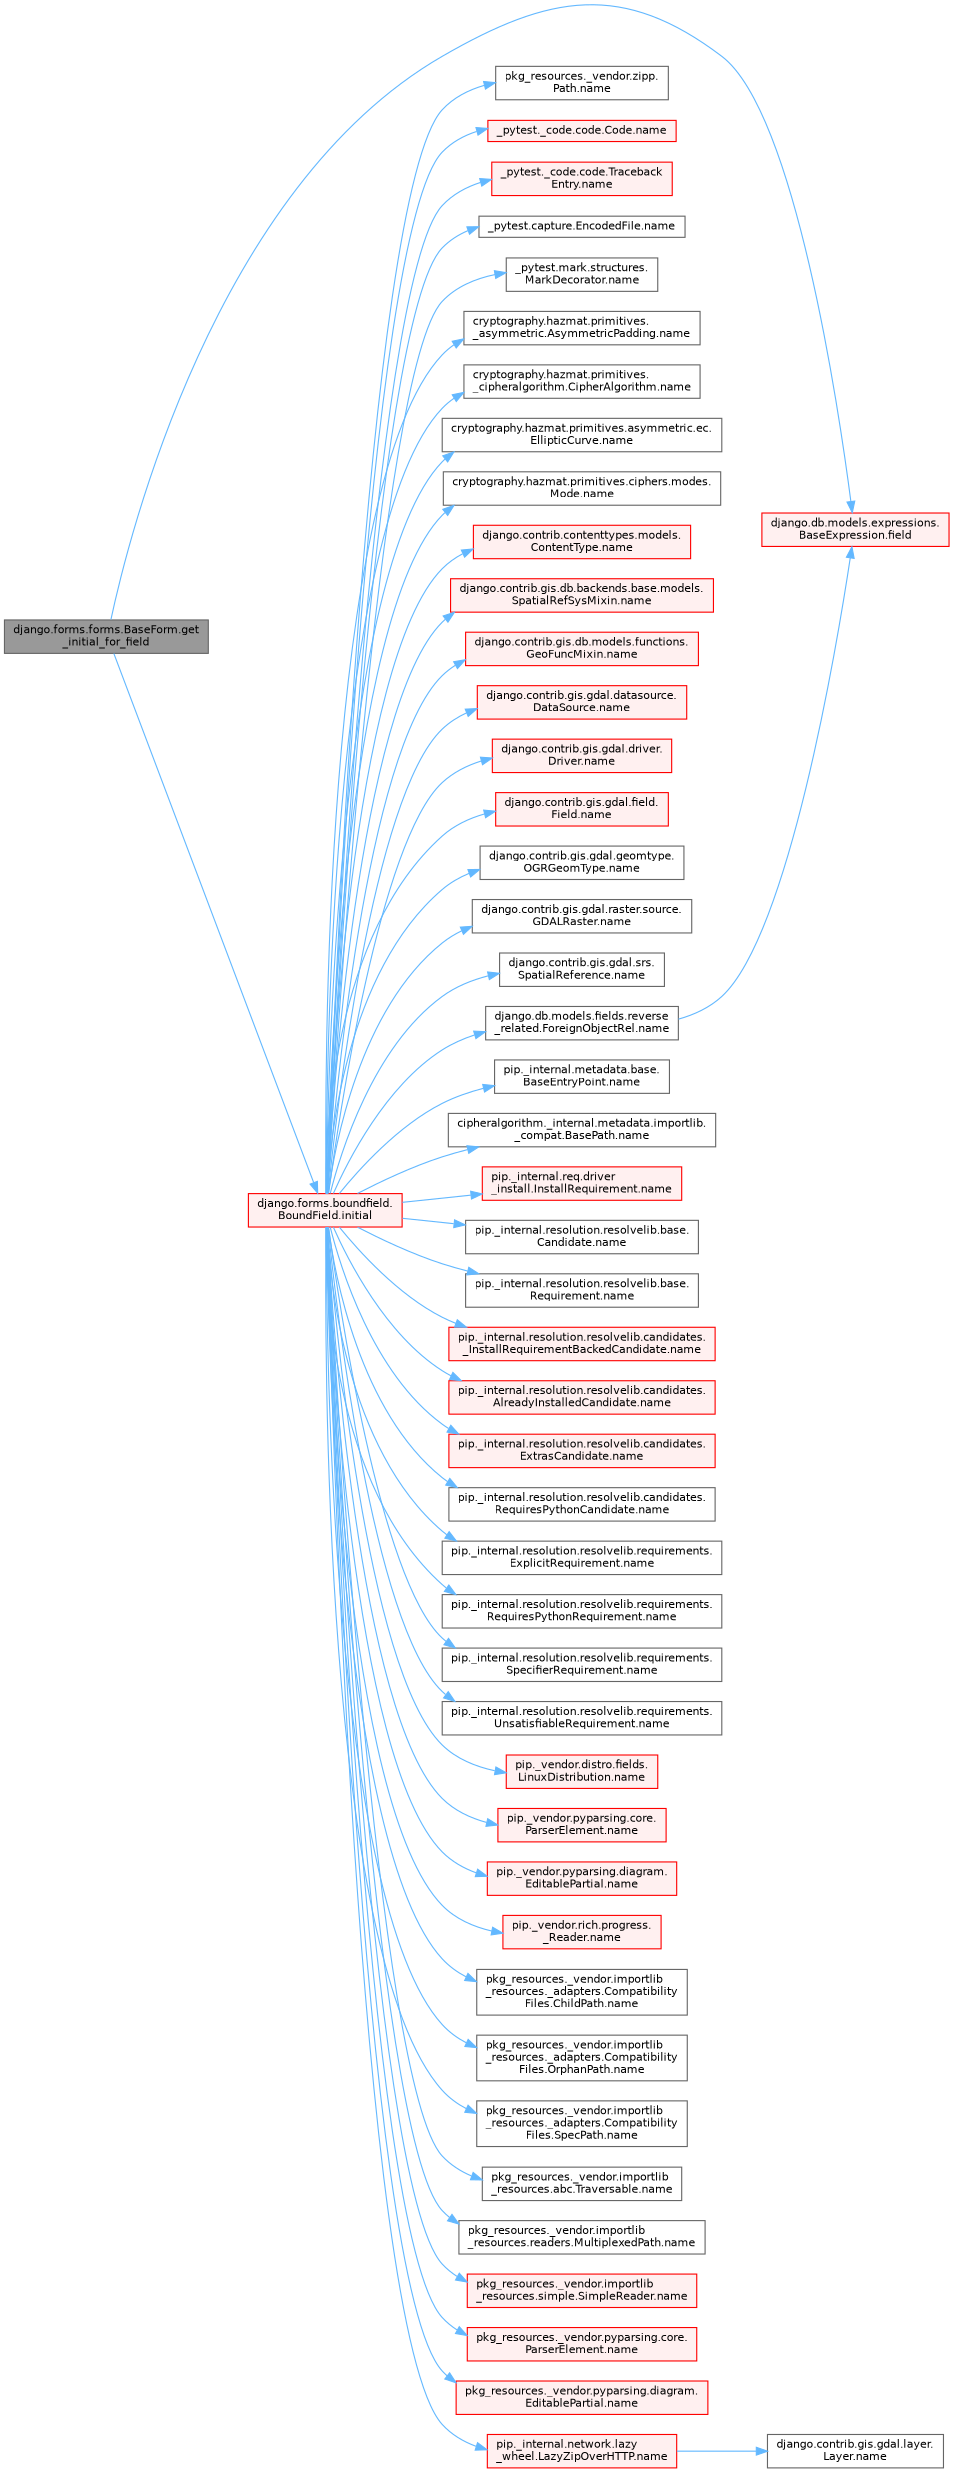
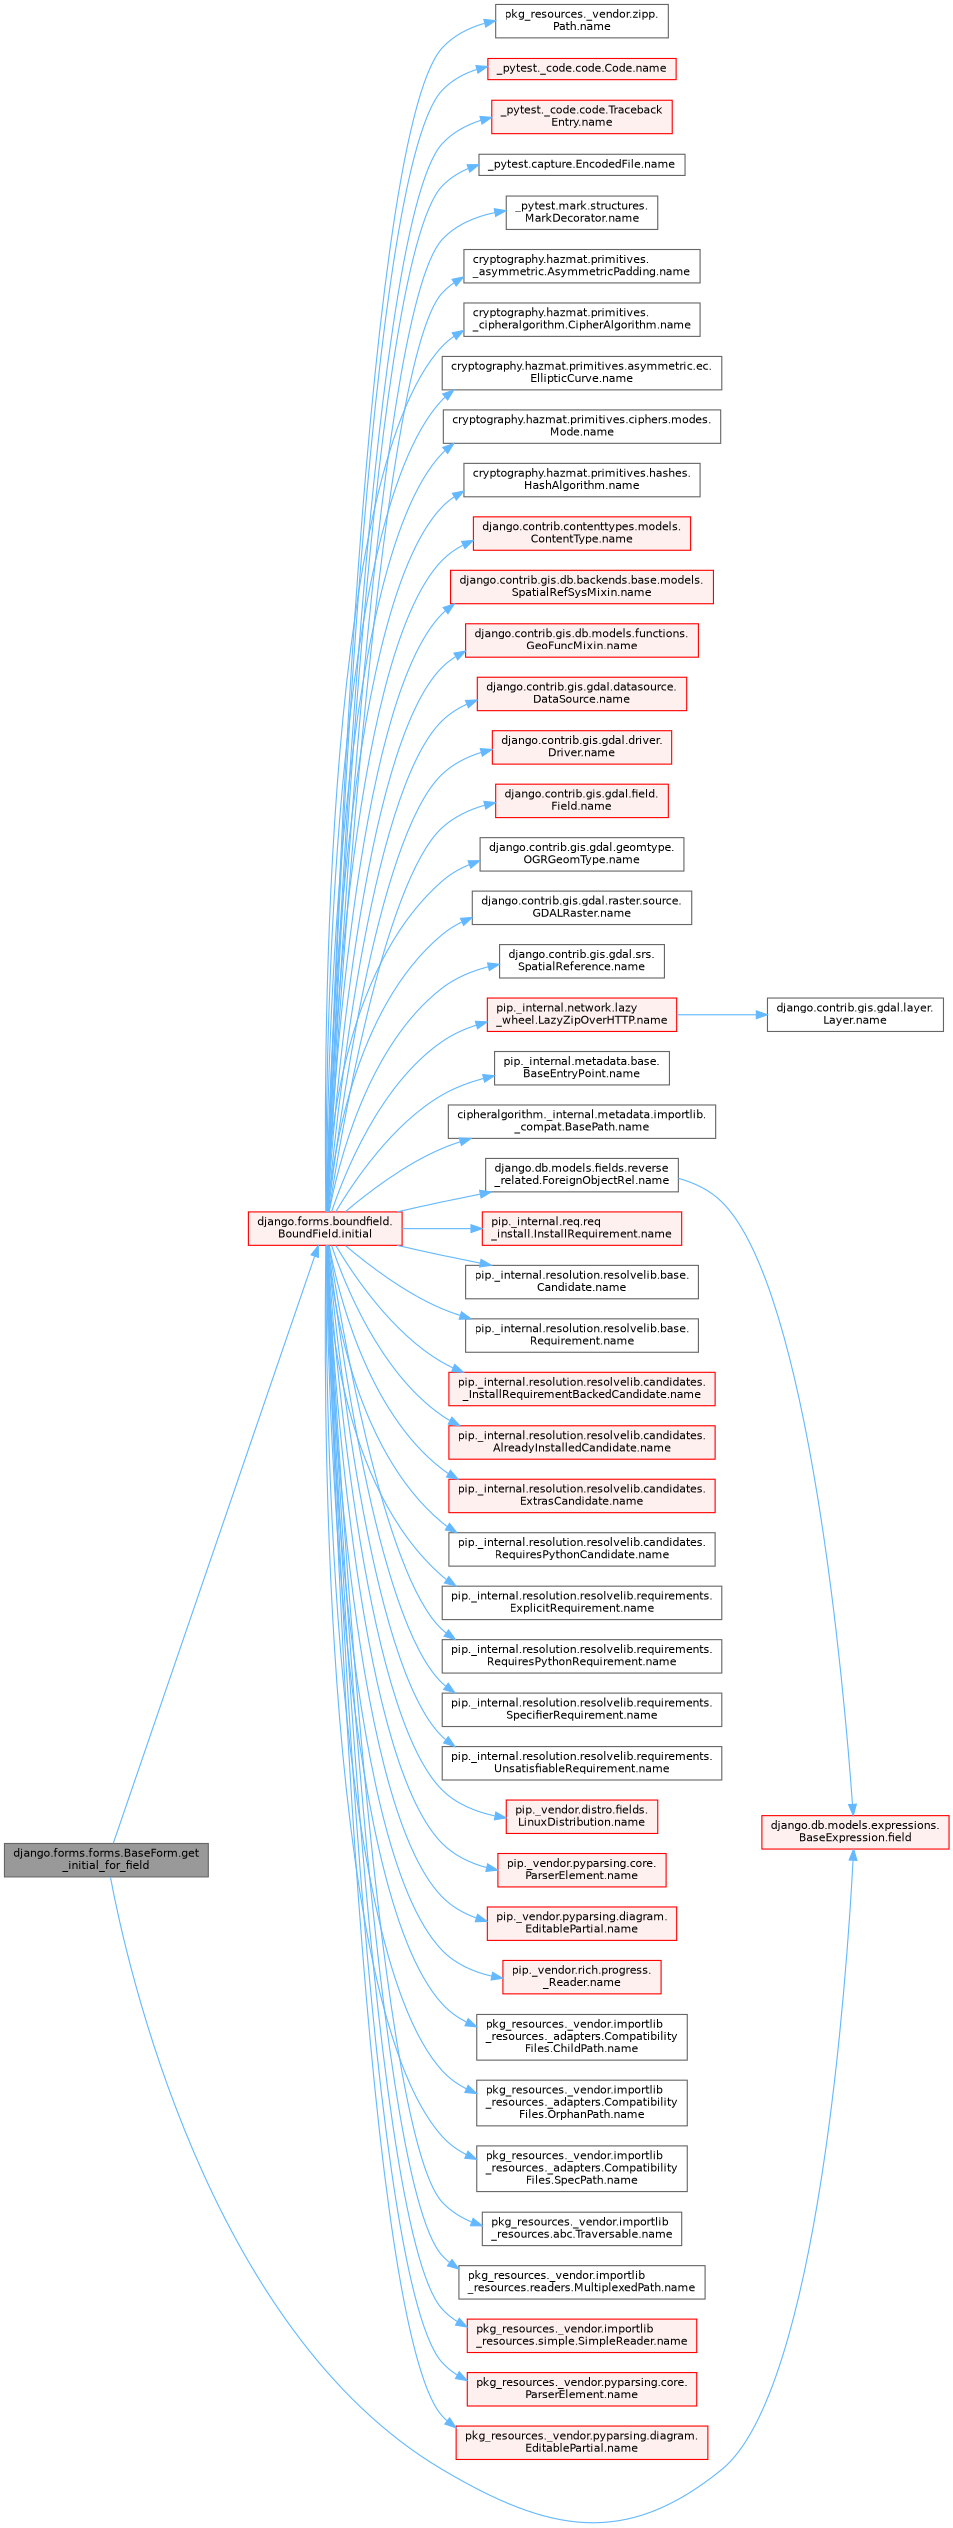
node "cryptography.hazmat.primitives.hashes. HashAlgorithm.name": added
node "pip._internal.req.driver _install.InstallRequirement.name": label "pip._internal.req.driver _install.InstallRequirement.name" -> "pip._internal.req.req _install.InstallRequirement.name"
